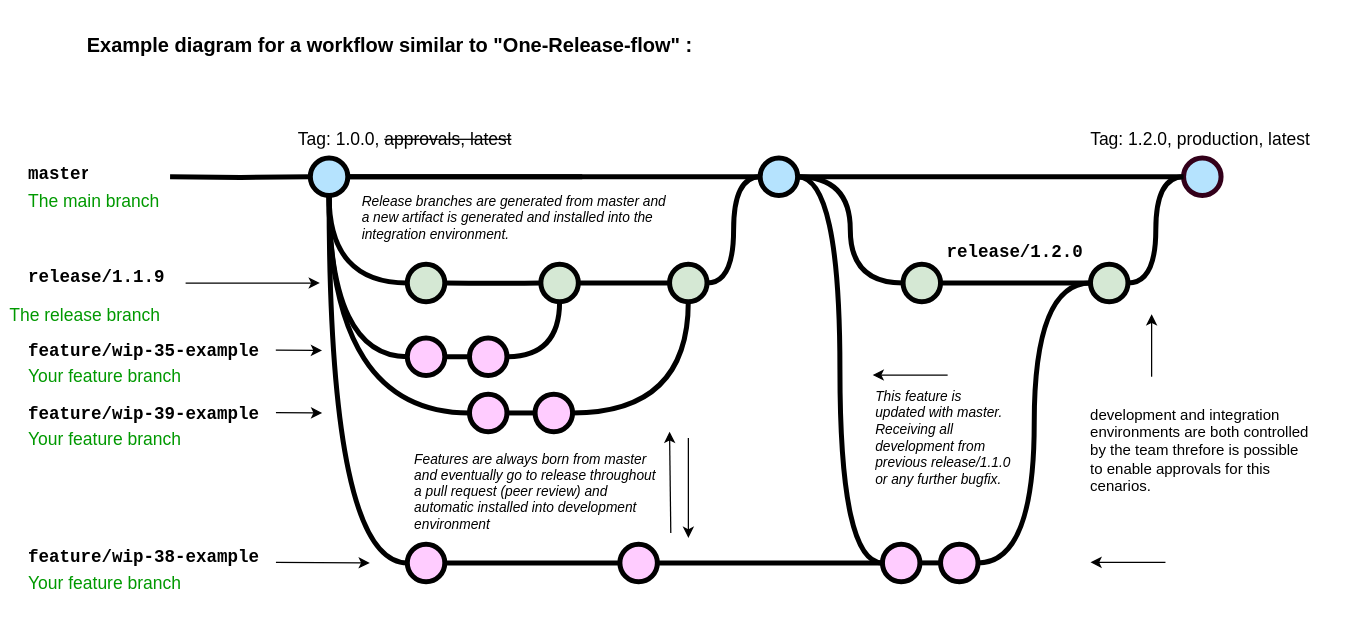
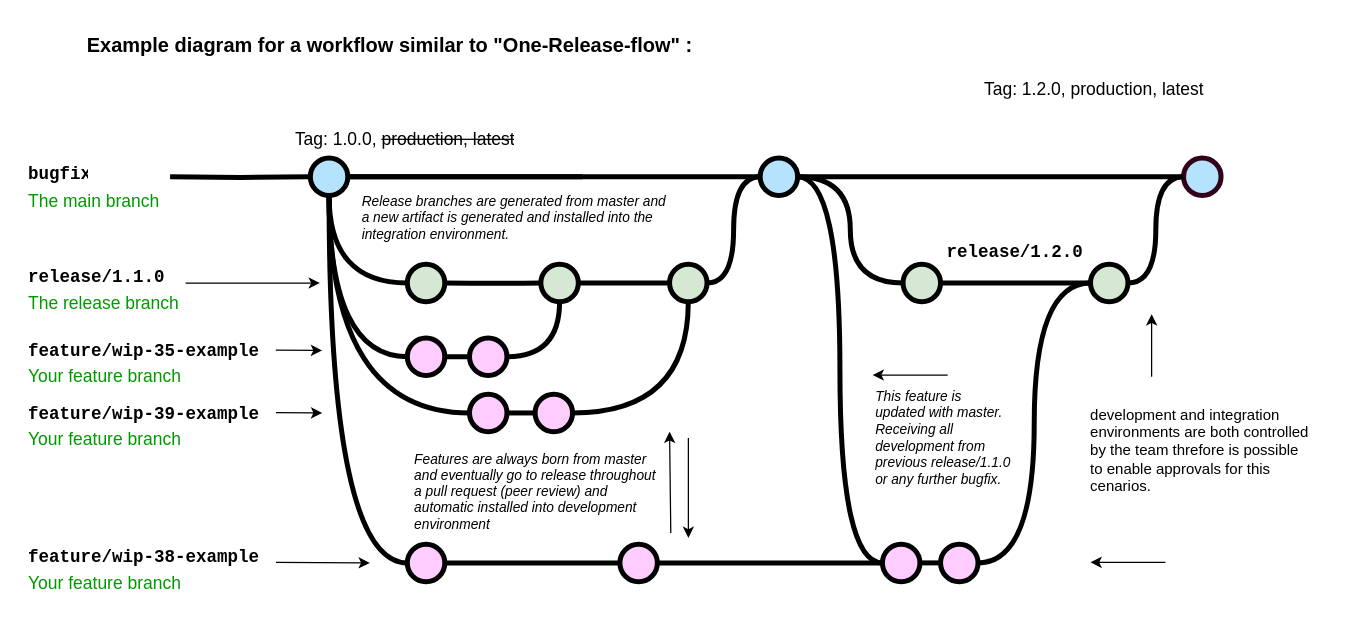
node "Tag: 1.0.0, approvals, latest": label "Tag: 1.0.0, approvals, latest" -> "Tag: 1.0.0, production, latest"
node "Tag: 1.2.0, production, latest": moved (1201, 138) -> (1094, 88)
node "master": label "master" -> "bugfix"
node "release/1.1.9": label "release/1.1.9" -> "release/1.1.0"
node "The release branch": moved (87, 314) -> (105, 302)
